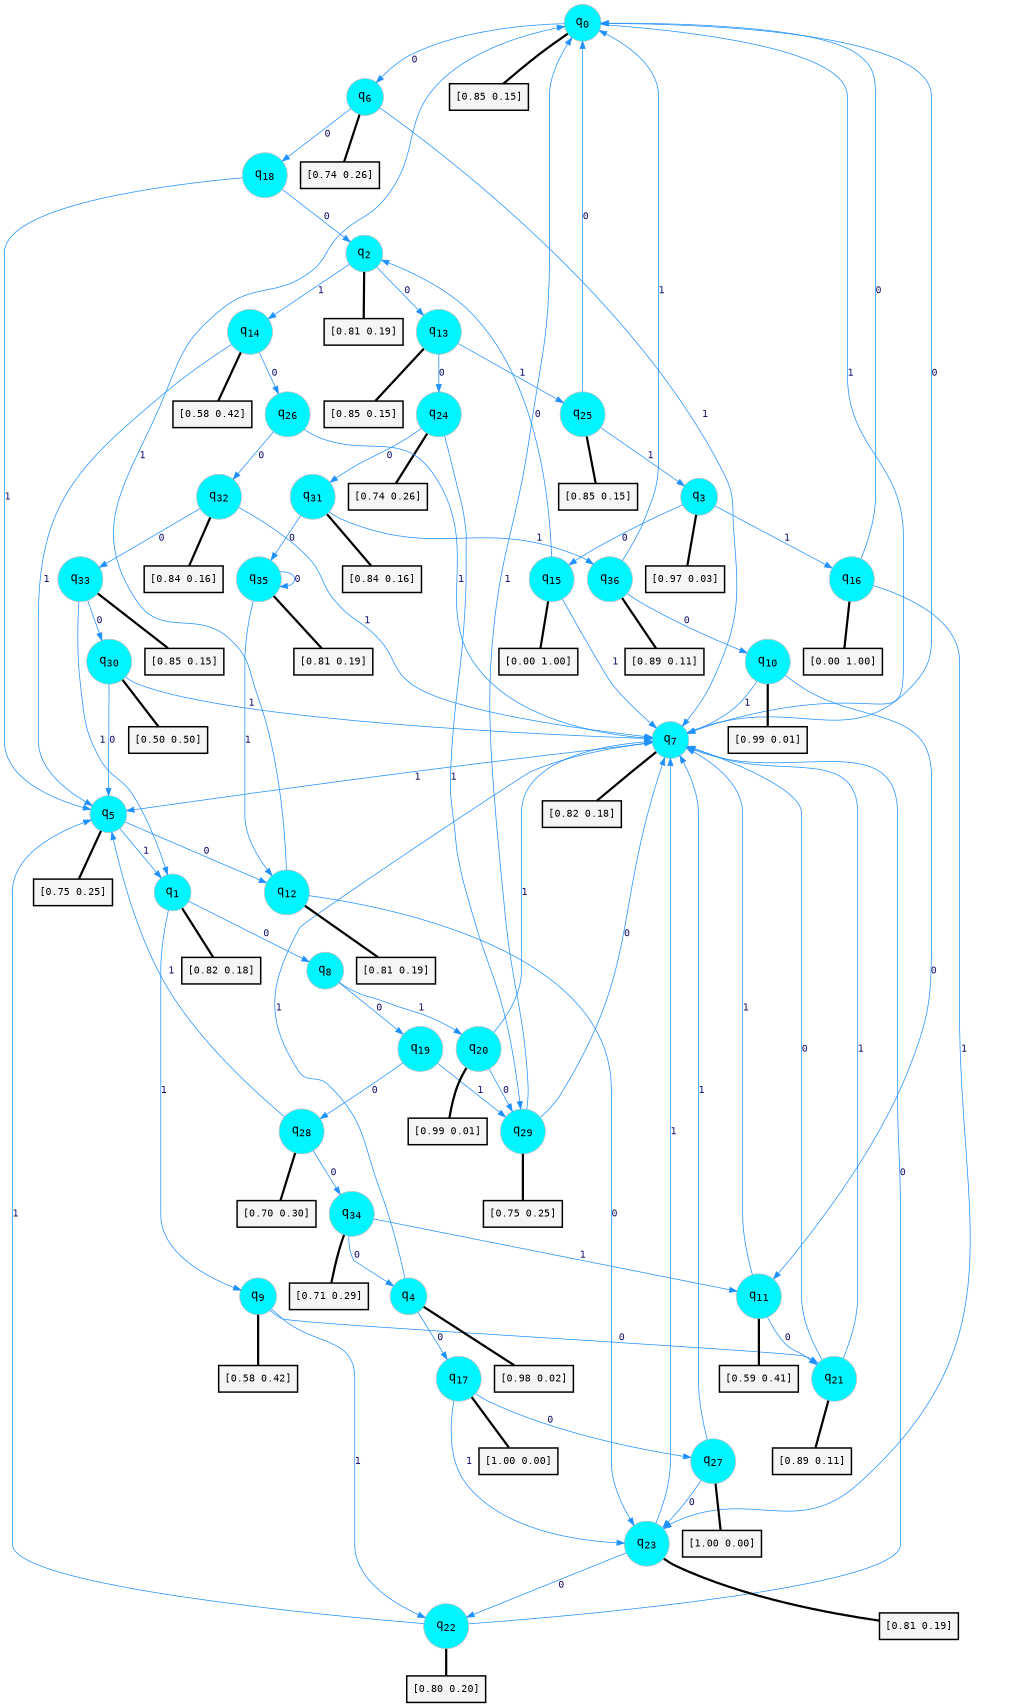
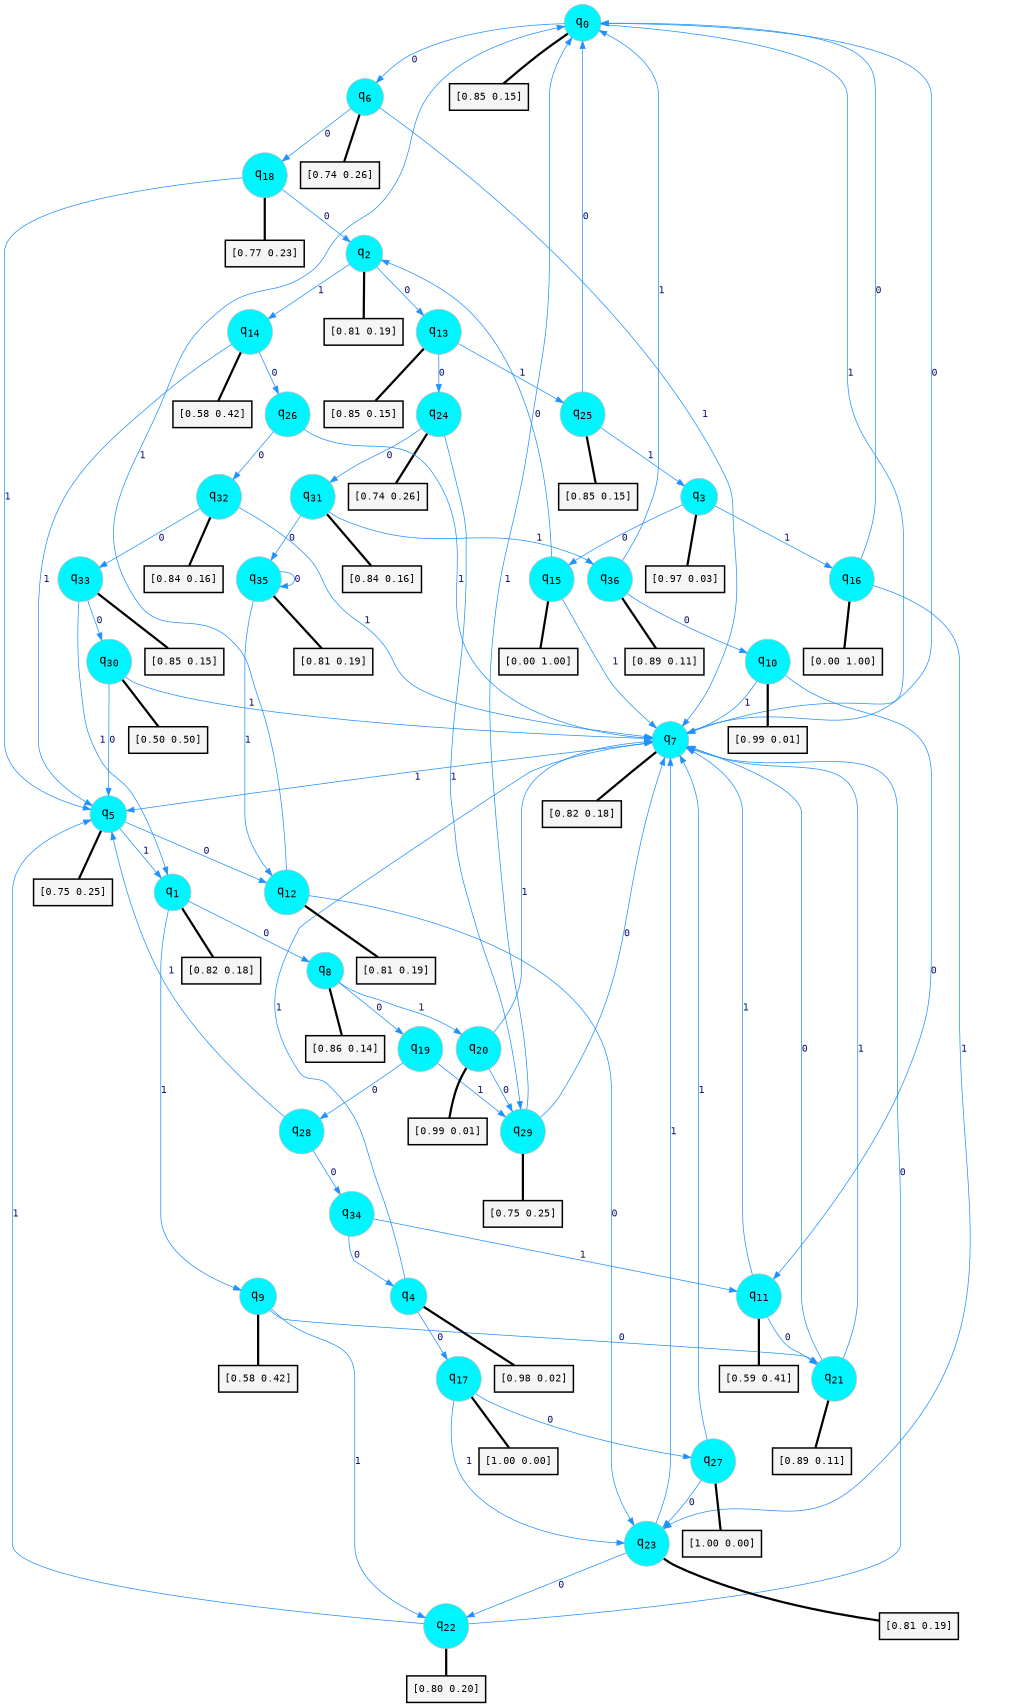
node "[0.77 0.23]": added
node "[0.86 0.14]": added
node "[0.70 0.30]": removed
node "[0.71 0.29]": removed
